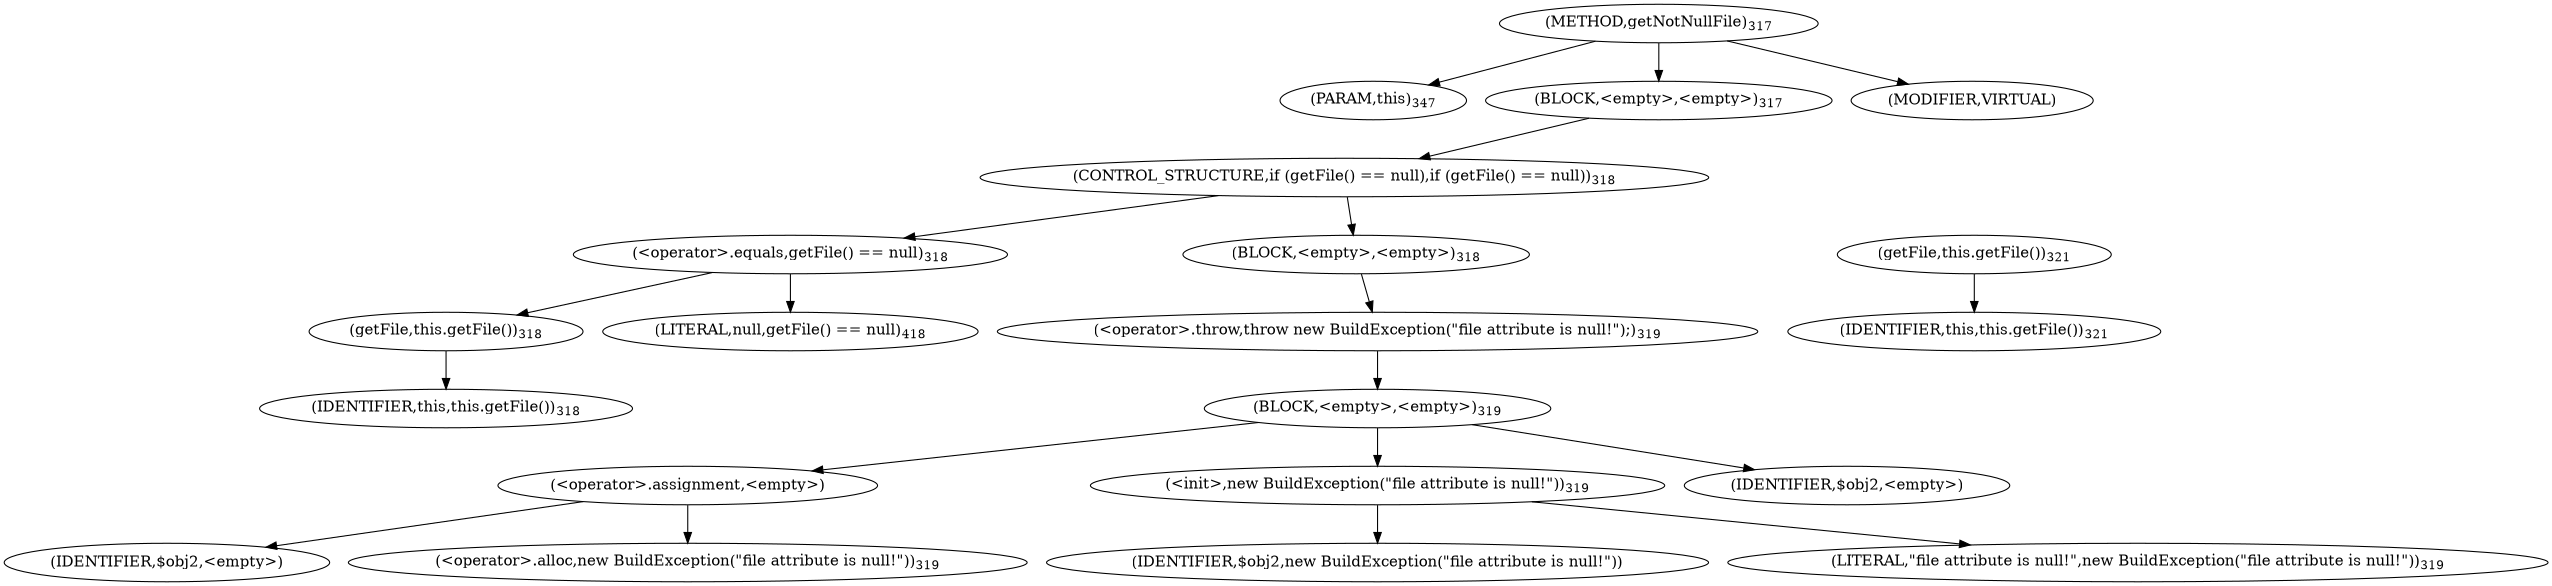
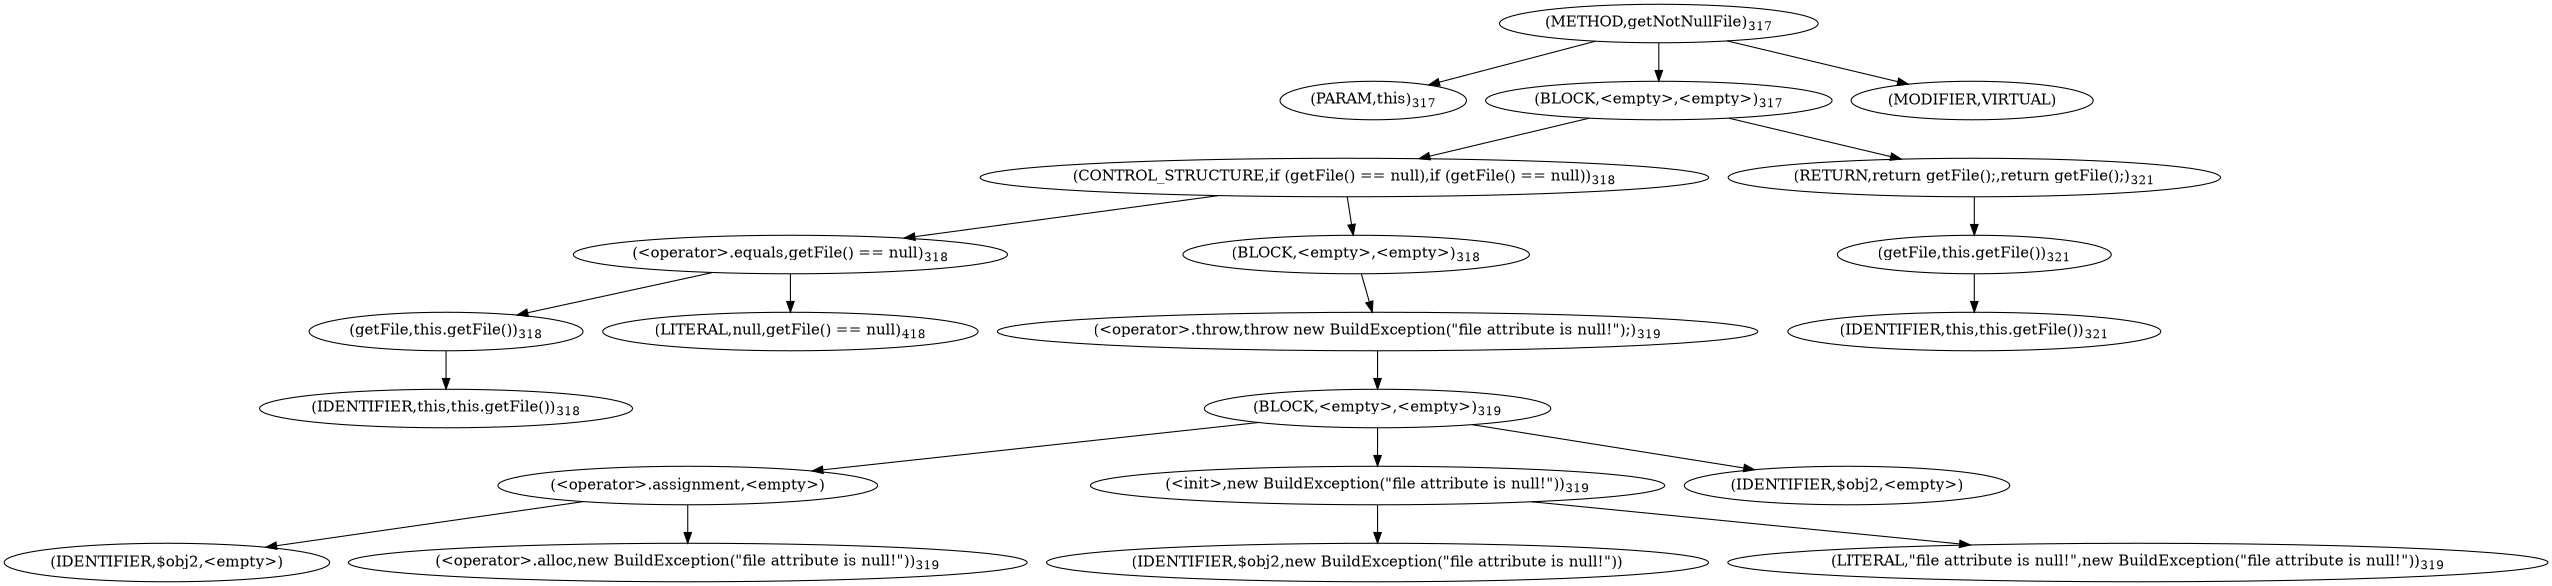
node "(PARAM,this)": text "347" -> "317"
node "(RETURN,return getFile();,return getFile();)": added
